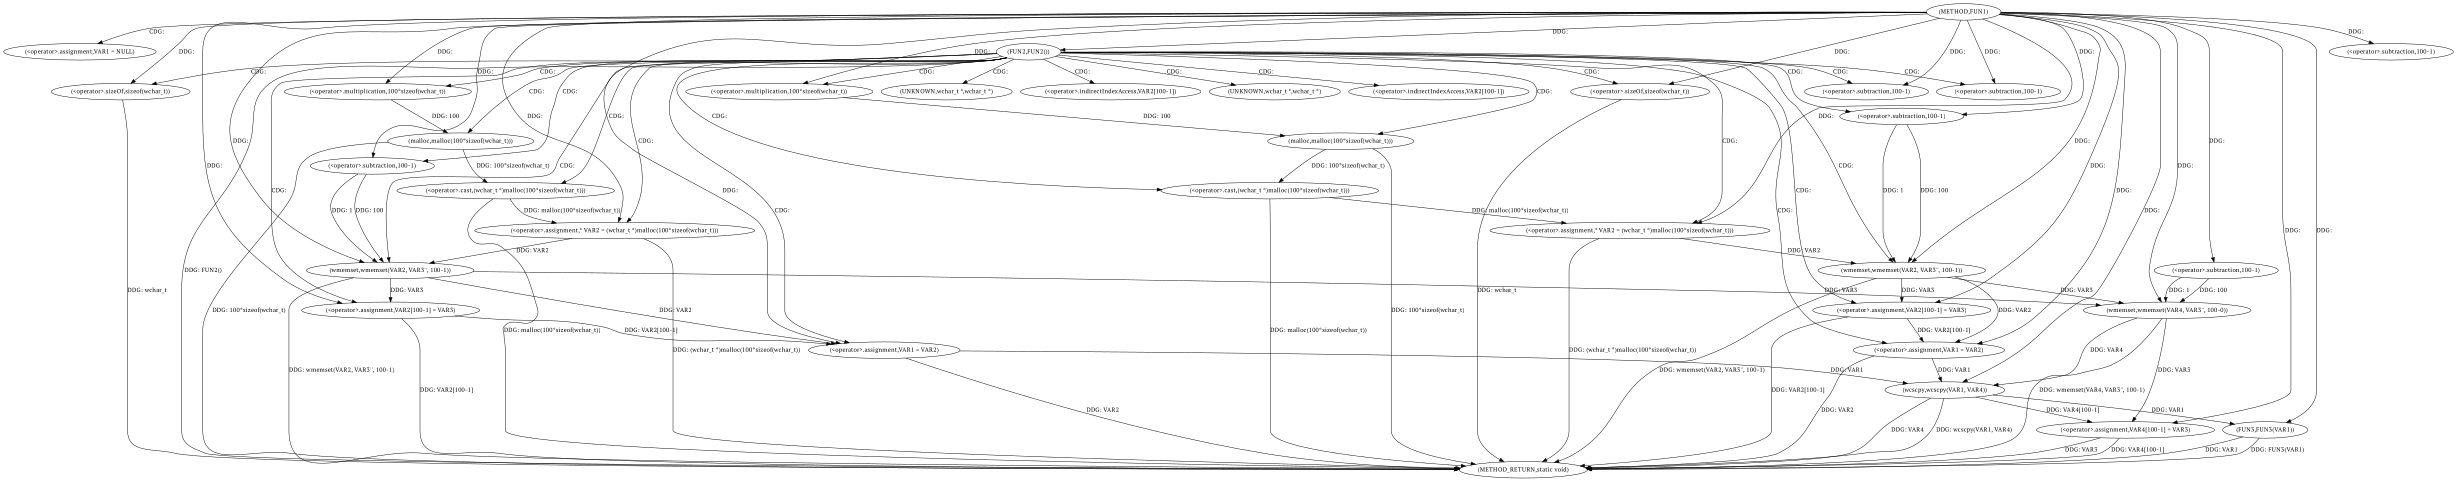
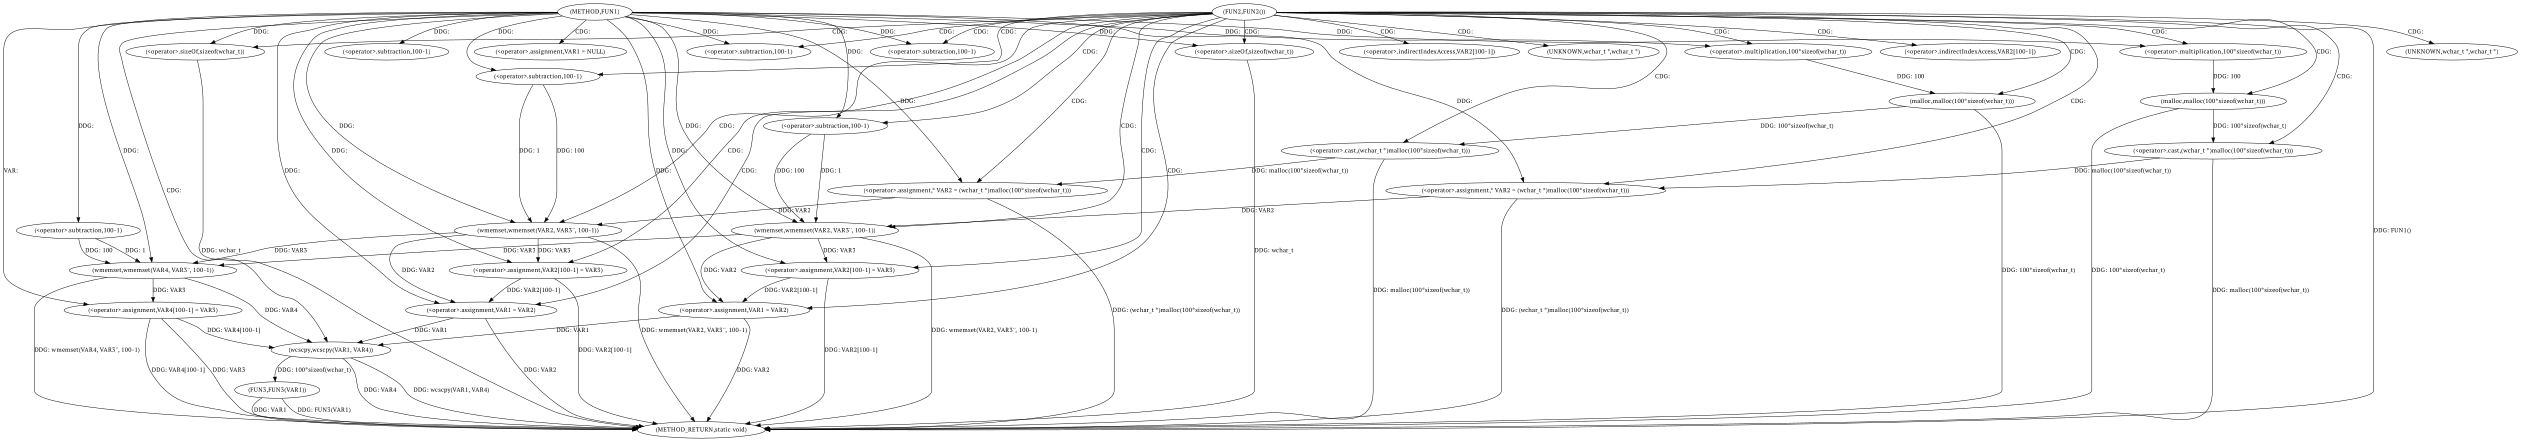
edge "(METHOD,FUN1)" -> "(FUN2,FUN2())": removed, label "DDG:"
edge "(METHOD,FUN1)" -> "(FUN3,FUN3(VAR1))": removed, label "DDG:"
edge "(METHOD,FUN1)" -> "(wcscpy,wcscpy(VAR1, VAR4))": label "DDG: " -> "CDG: "
edge "(METHOD,FUN1)" -> "(<operator>.assignment,VAR4[100-1] = VAR3)": label "DDG: " -> "VAR: "
edge "(FUN2,FUN2())" -> "(METHOD_RETURN,static void)": label "DDG: FUN2()" -> "DDG: FUN1()"
node "(wmemset,wmemset(VAR4, VAR3'', 100-0))": label "(wmemset,wmemset(VAR4, VAR3'', 100-0))" -> "(wmemset,wmemset(VAR4, VAR3'', 100-1))"
edge "(wcscpy,wcscpy(VAR1, VAR4))" -> "(<operator>.assignment,VAR4[100-1] = VAR3)": reversed
edge "(wcscpy,wcscpy(VAR1, VAR4))" -> "(FUN3,FUN3(VAR1))": label "DDG: VAR1" -> "DDG: 100*sizeof(wchar_t)"
